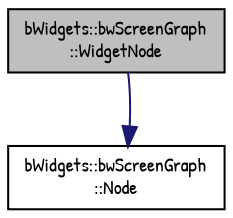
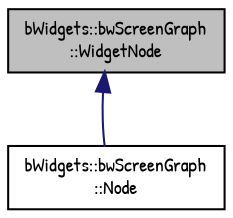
edge "bWidgets::bwScreenGraph ::WidgetNode" -> "bWidgets::bwScreenGraph ::Node": reversed
